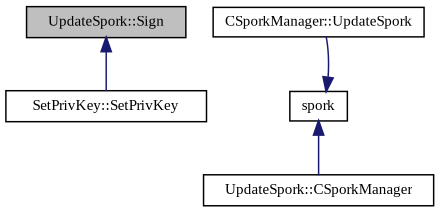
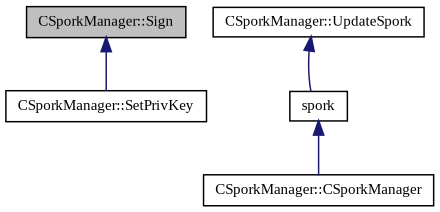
node "UpdateSpork::Sign": label "UpdateSpork::Sign" -> "CSporkManager::Sign"
edge "CSporkManager::UpdateSpork" -> "spork": reversed
node "SetPrivKey::SetPrivKey": label "SetPrivKey::SetPrivKey" -> "CSporkManager::SetPrivKey"
node "UpdateSpork::CSporkManager": label "UpdateSpork::CSporkManager" -> "CSporkManager::CSporkManager"
